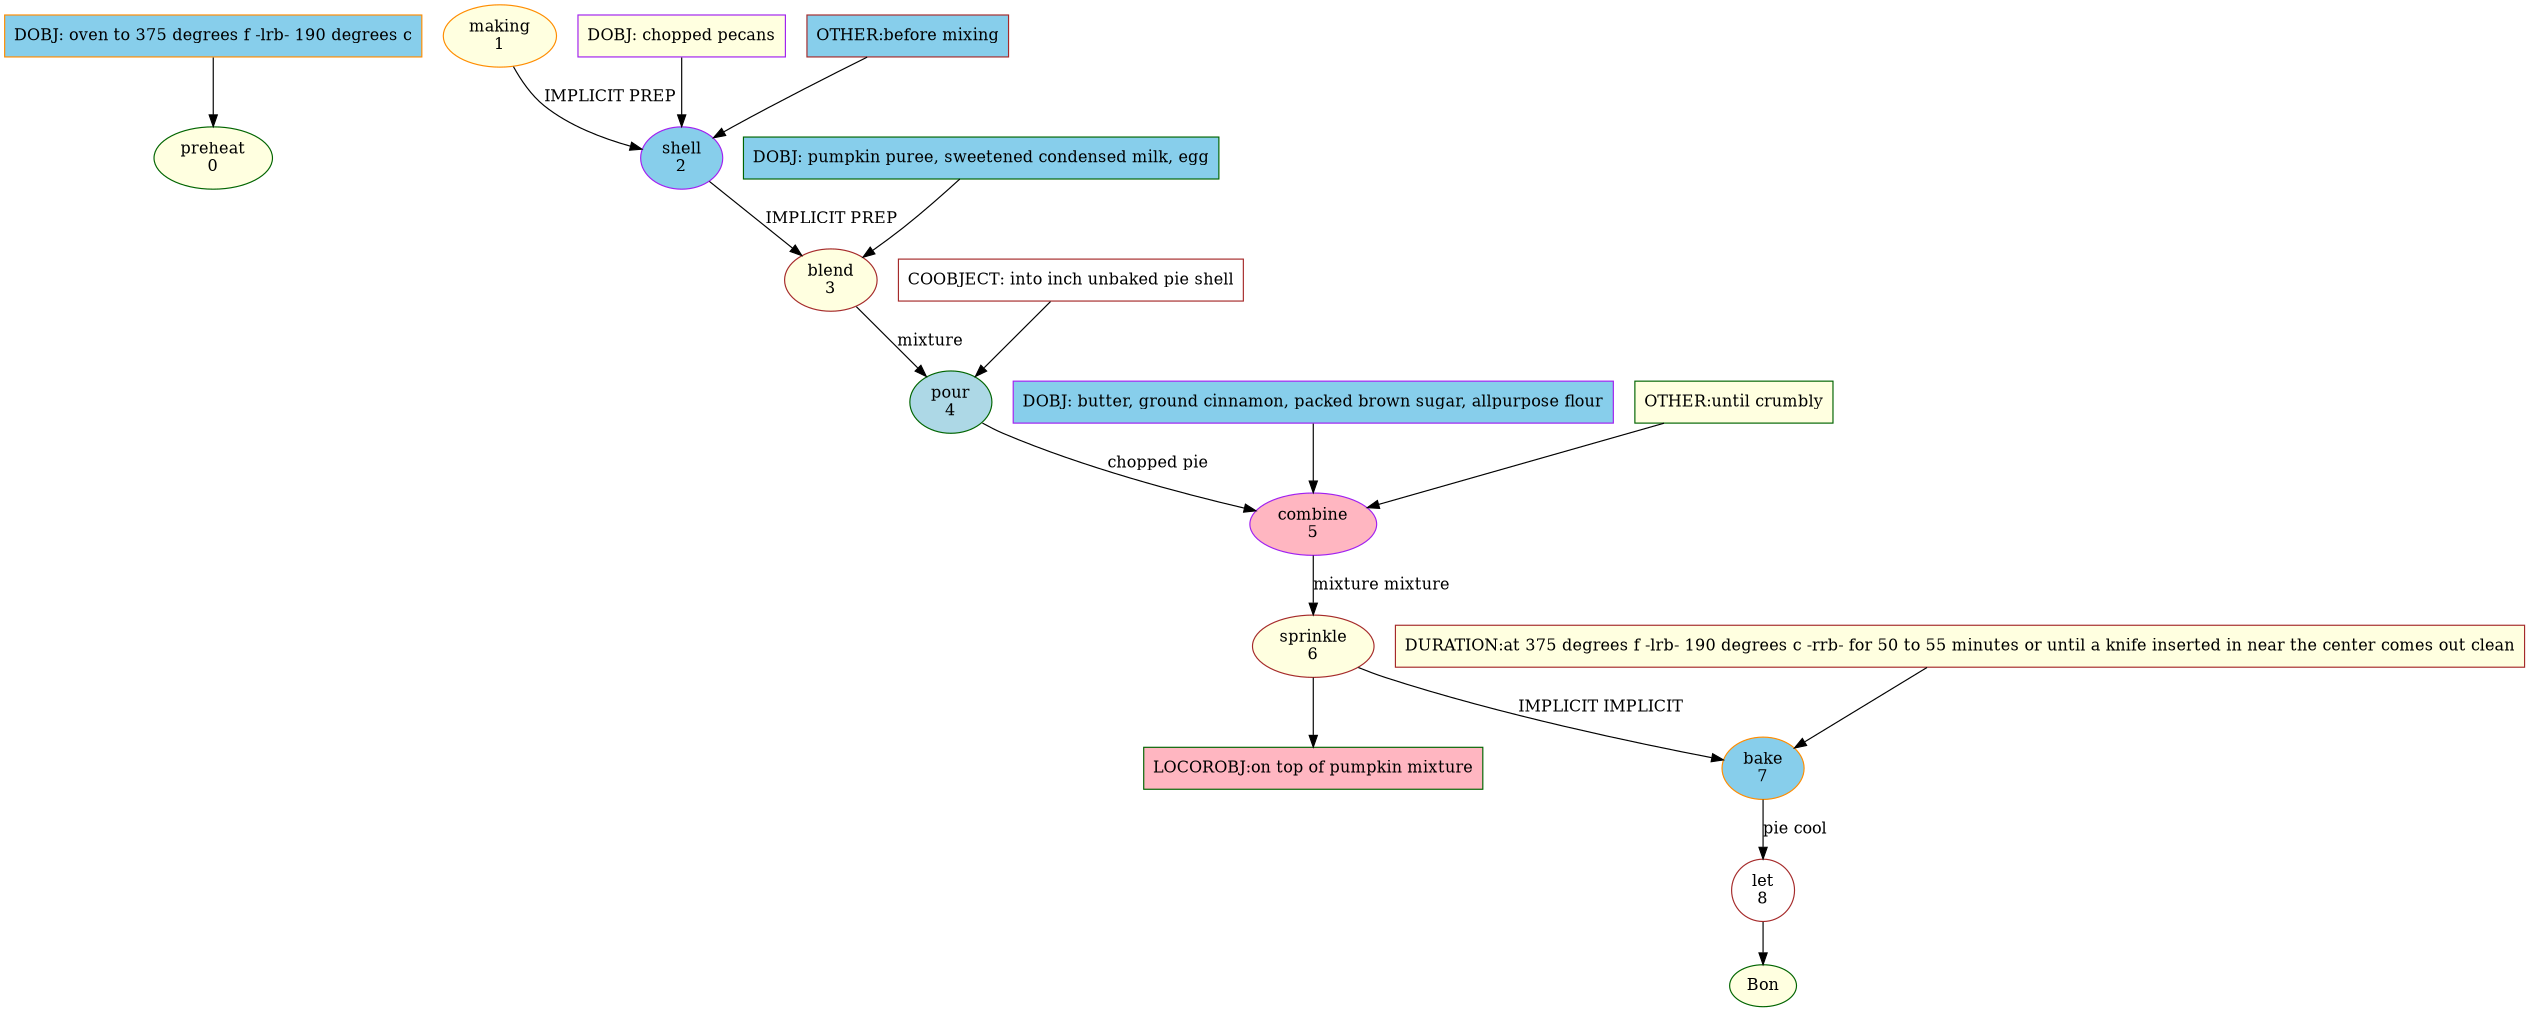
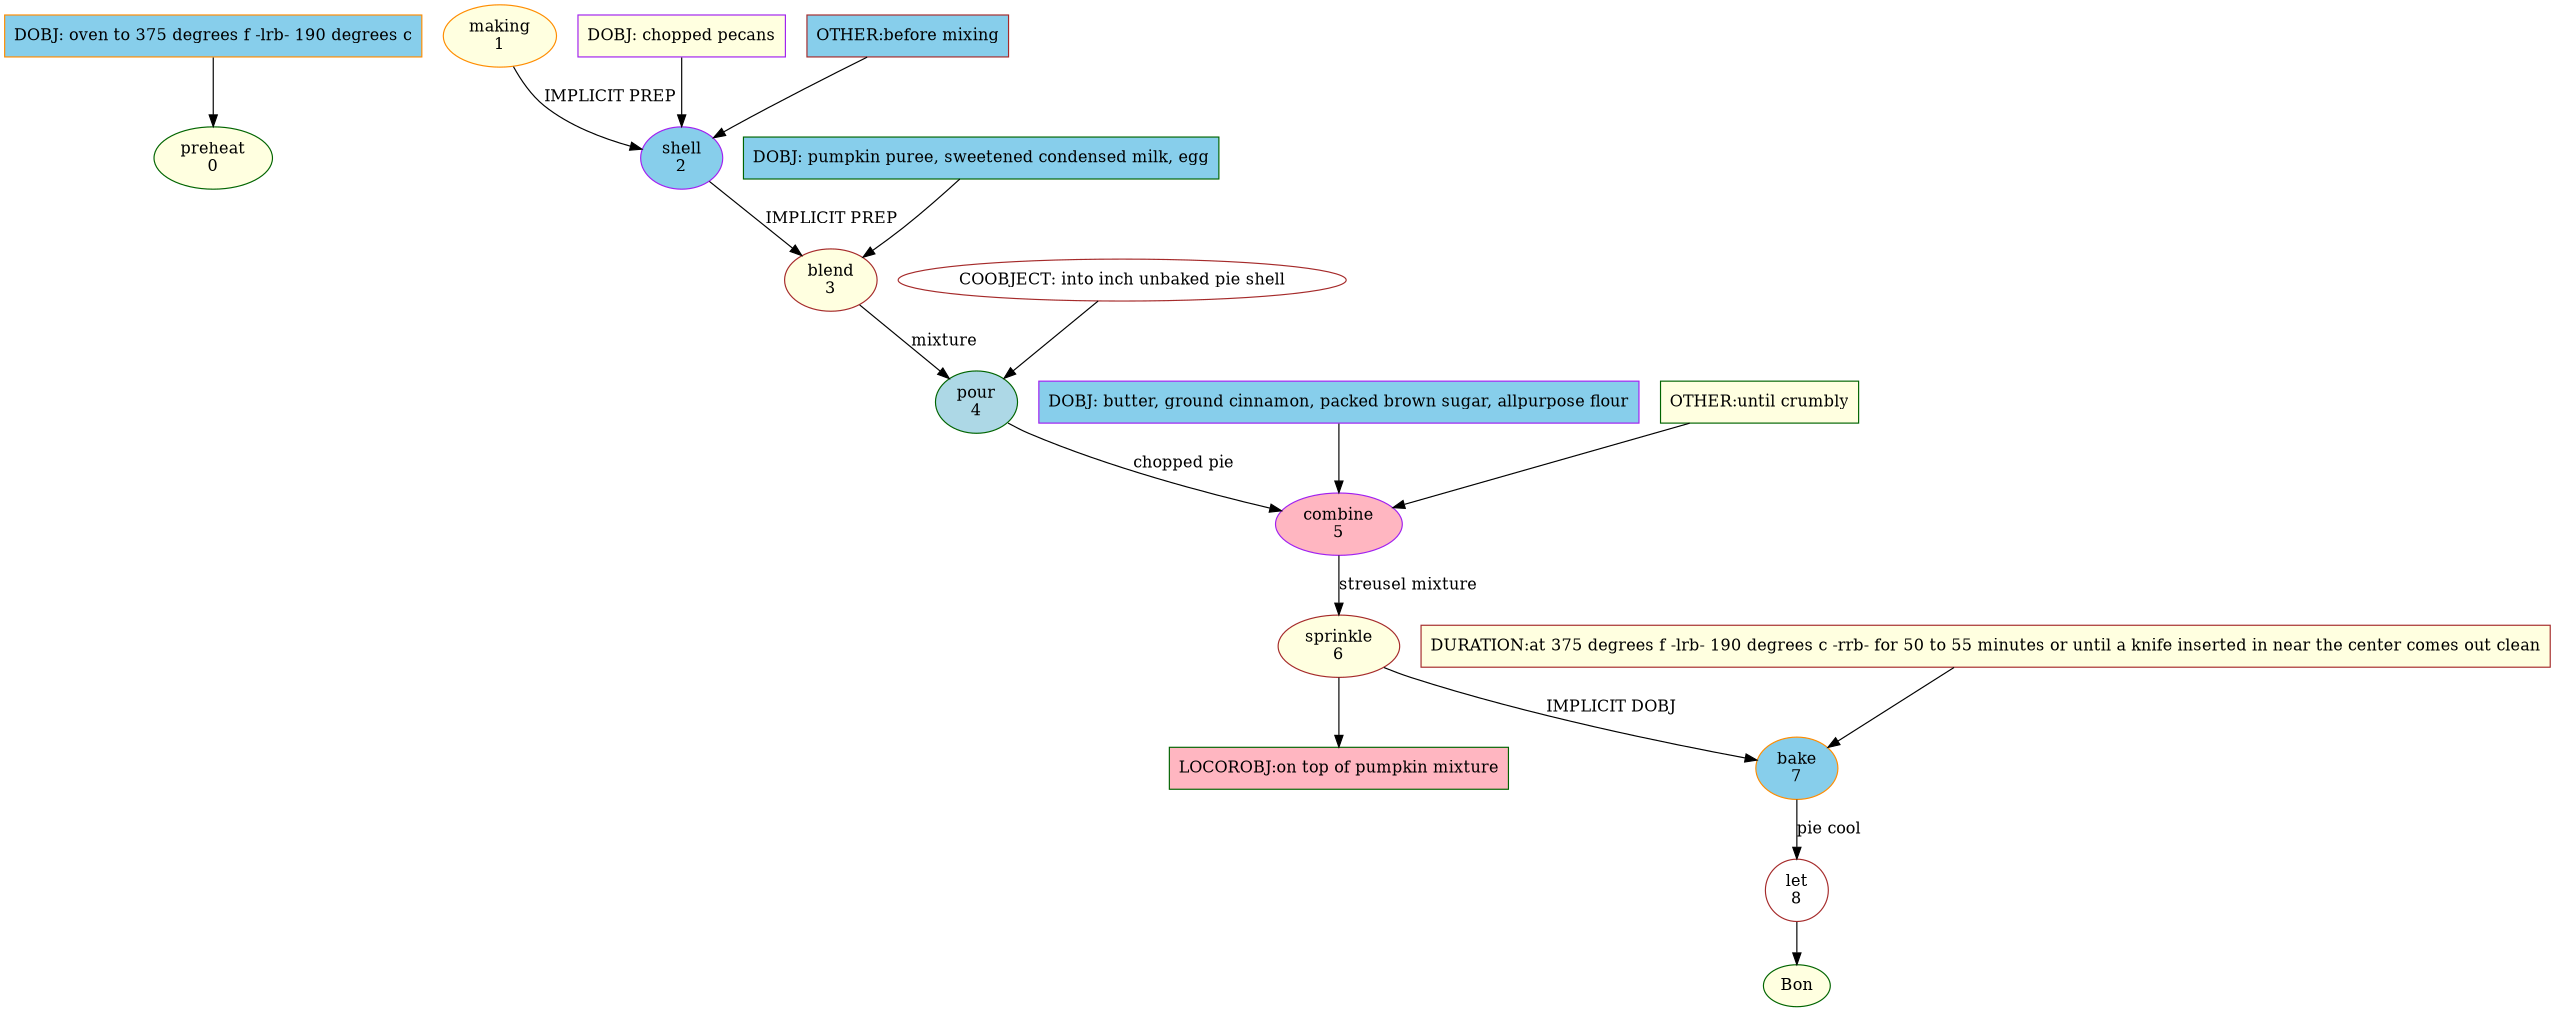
node "COOBJECT: into inch unbaked pie shell": shape box -> ellipse
edge "combine 5" -> "sprinkle 6": label "mixture mixture" -> "streusel mixture"
edge "sprinkle 6" -> "bake 7": label "IMPLICIT IMPLICIT" -> "IMPLICIT DOBJ"
